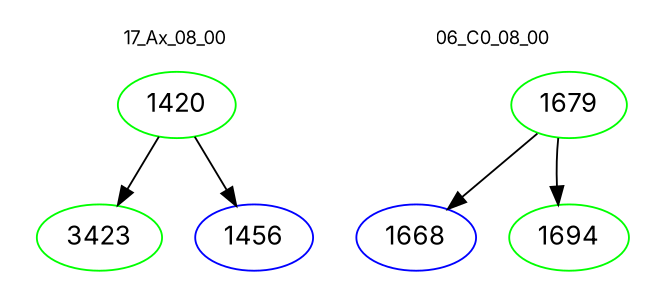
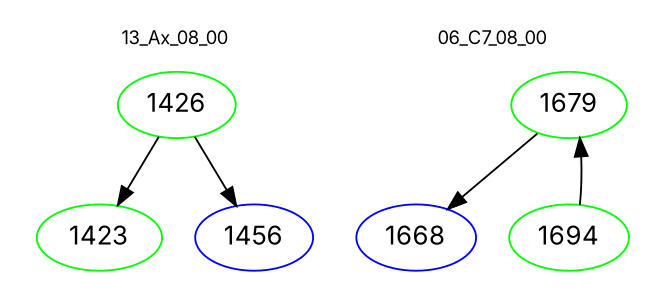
cluster "17_Ax_08_00": label "17_Ax_08_00" -> "13_Ax_08_00"
cluster "06_C0_08_00": label "06_C0_08_00" -> "06_C7_08_00"
node "1420": label "1420" -> "1426"
edge "1679" -> "1694": reversed
node "3423": label "3423" -> "1423"
